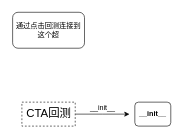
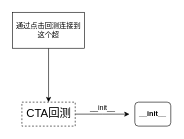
node "通过点击回测连接到这个超": shape rounded rectangle -> rectangle
edge "通过点击回测连接到这个超" -> "CTA回测": added
